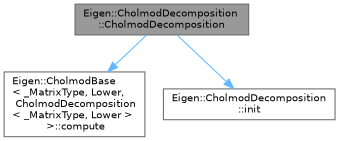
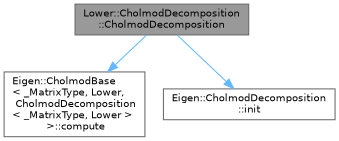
node "Eigen::CholmodDecomposition ::CholmodDecomposition": label "Eigen::CholmodDecomposition ::CholmodDecomposition" -> "Lower::CholmodDecomposition ::CholmodDecomposition"
